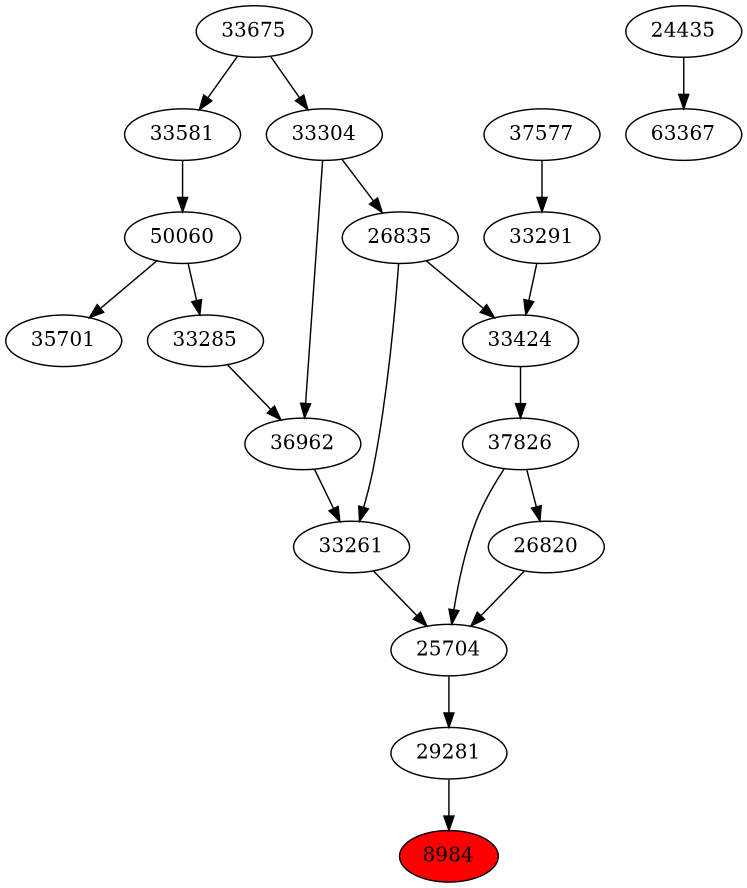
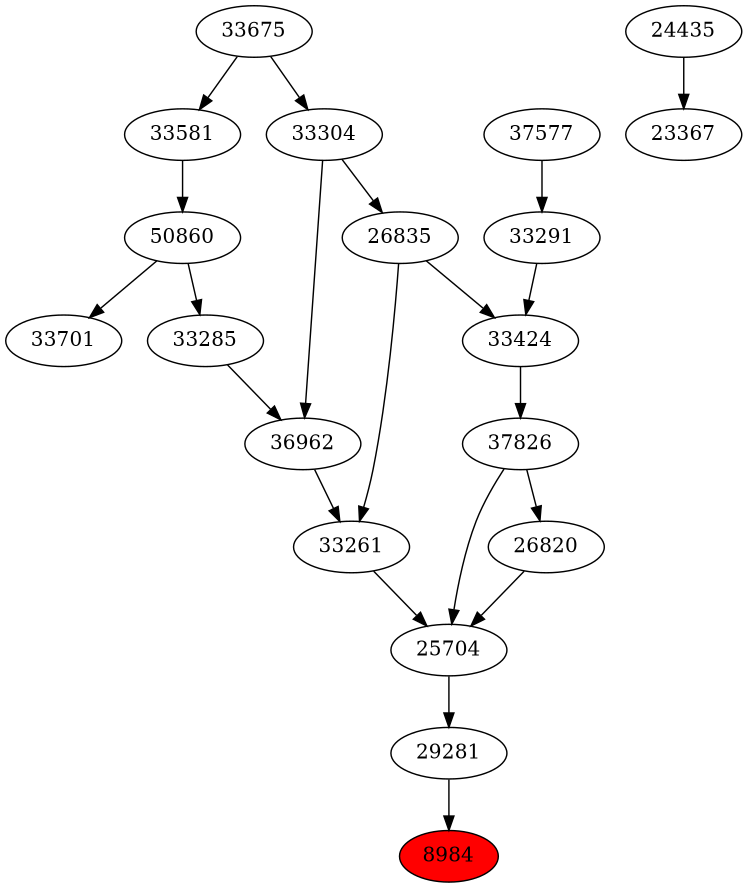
node "63367": label "63367" -> "23367"
node "50060": label "50060" -> "50860"
node "35701": label "35701" -> "33701"
